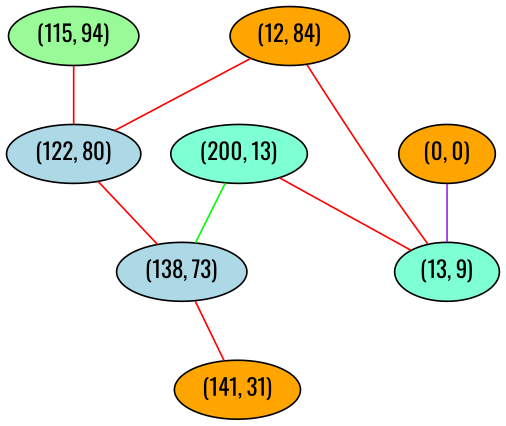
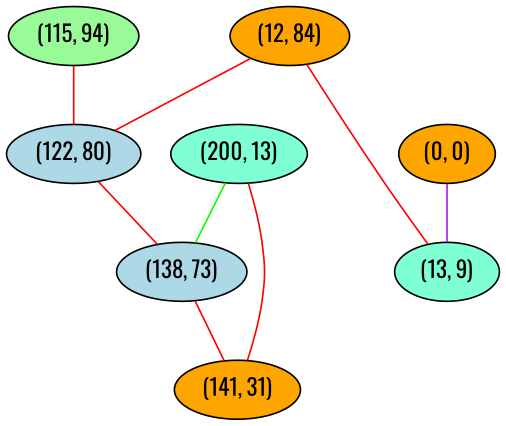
edge "(200, 13)" -- "(13, 9)": now "(200, 13)" -- "(141, 31)"
